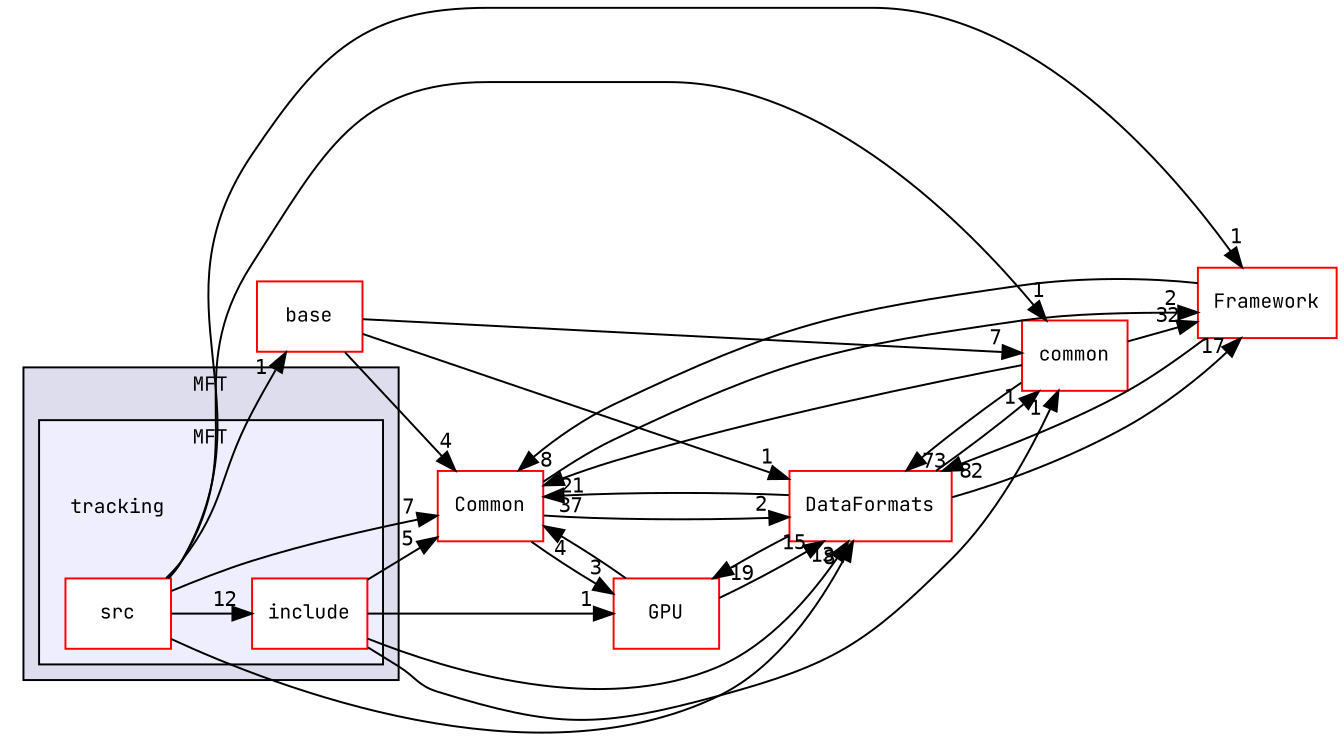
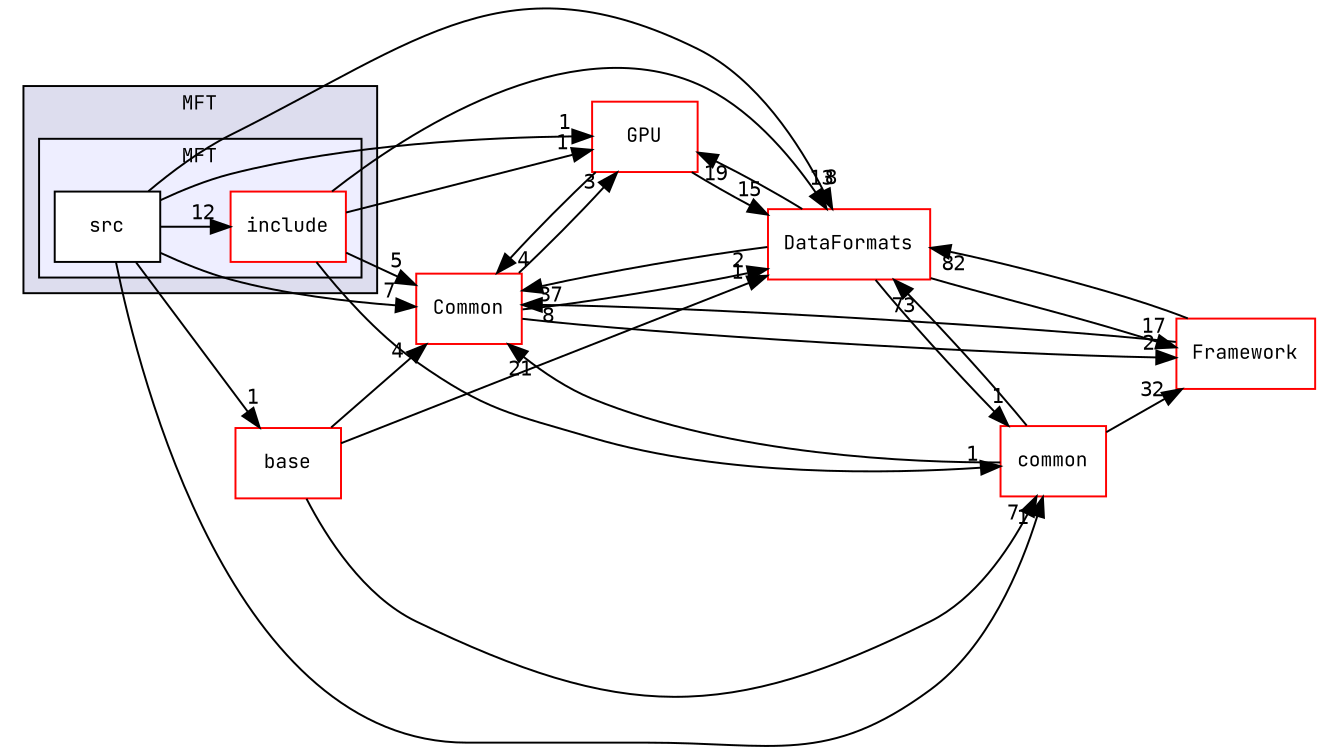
edge "src" -> "Framework": now "src" -> "GPU"
node "tracking": removed
node "src": color red -> black
